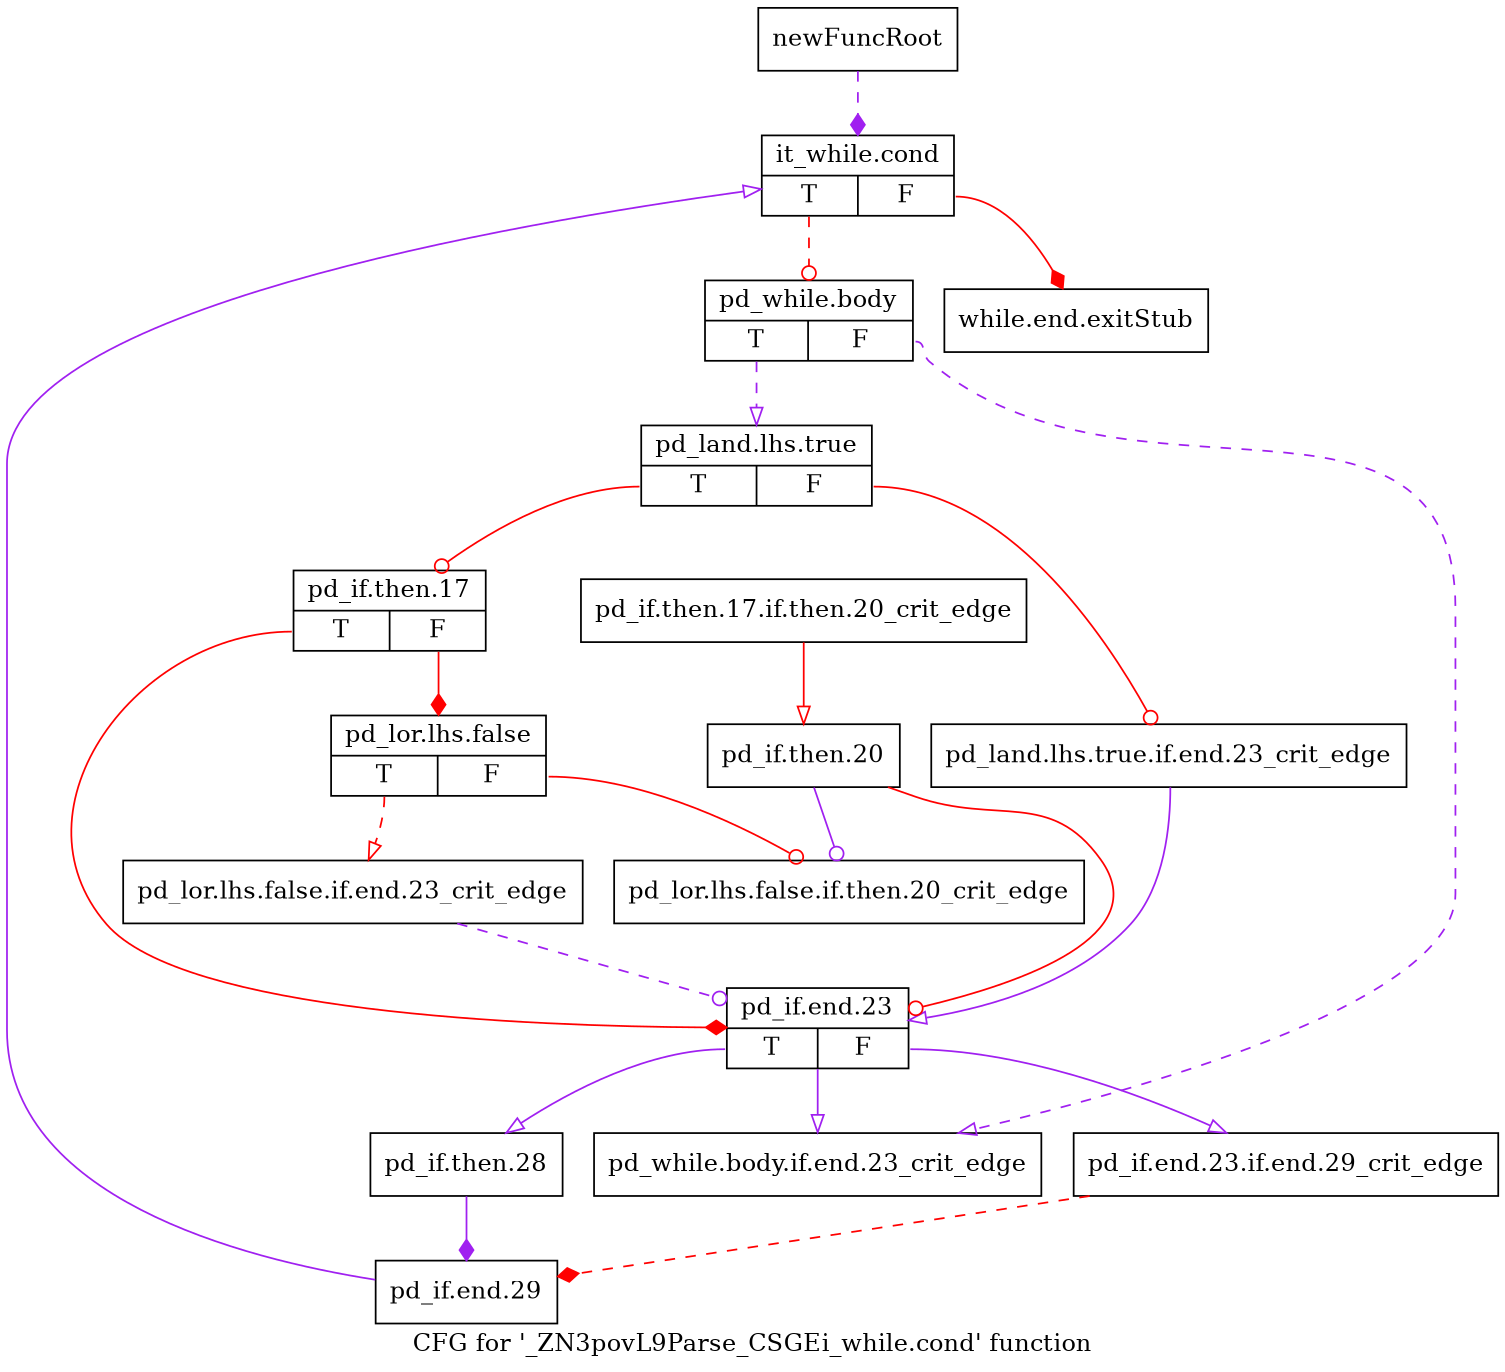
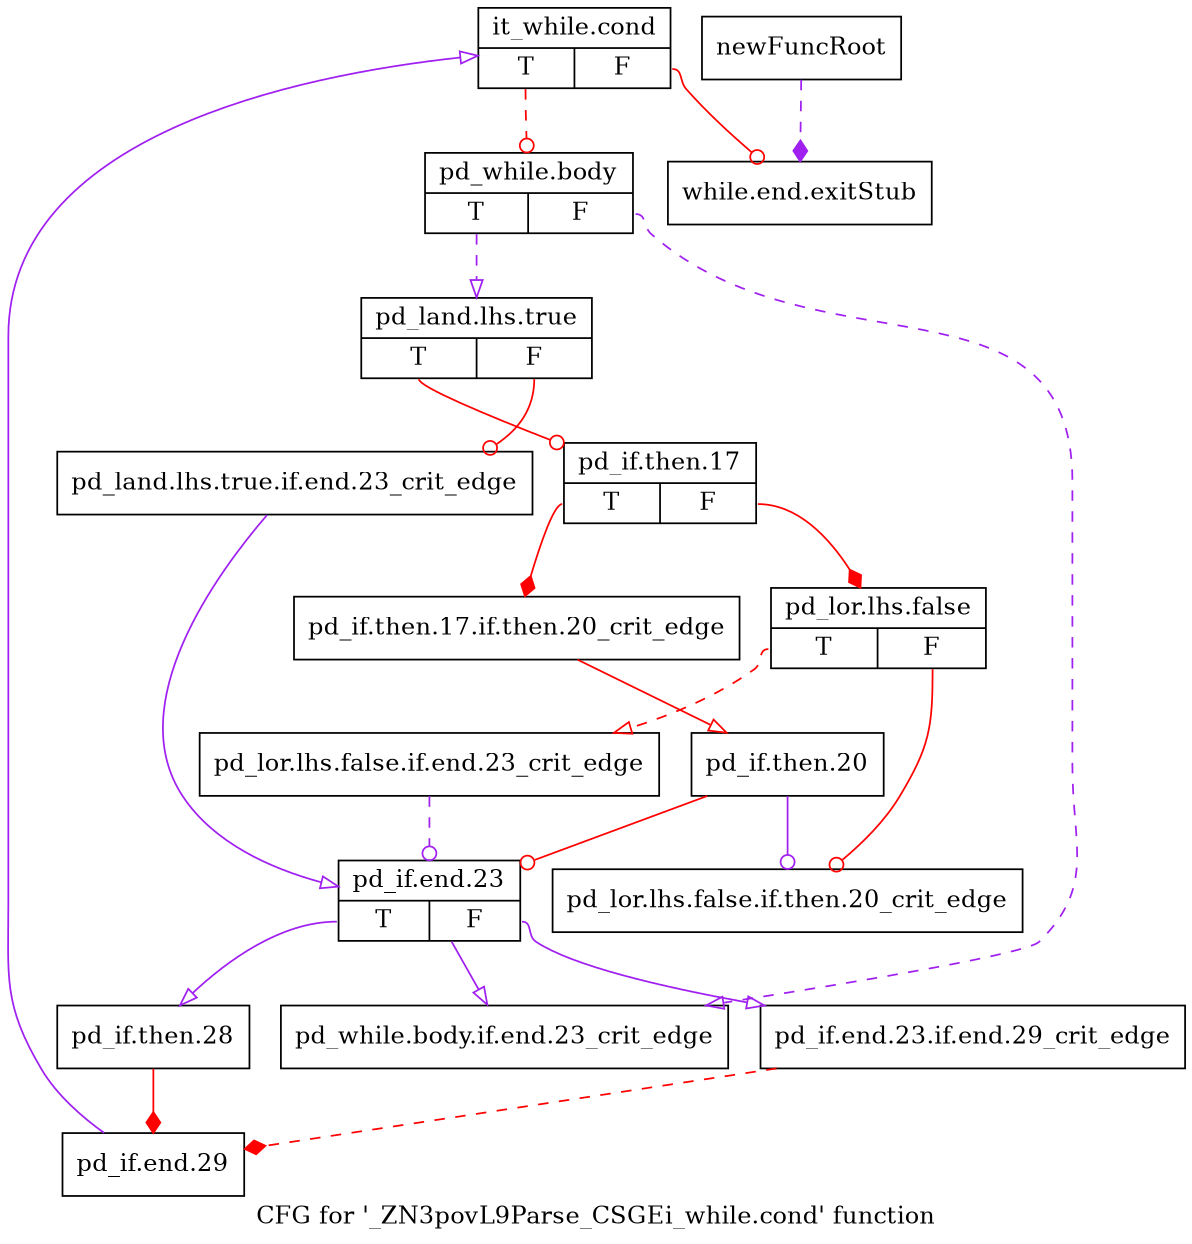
edge "newFuncRoot" -> "it_while.cond": now "newFuncRoot" -> "while.end.exitStub"
edge "it_while.cond" -> "while.end.exitStub": arrowhead diamond -> odot
edge "pd_if.then.17" -> "pd_if.end.23": now "pd_if.then.17" -> "pd_if.then.17.if.then.20_crit_edge"
edge "pd_if.then.28" -> "pd_if.end.29": color purple -> red
